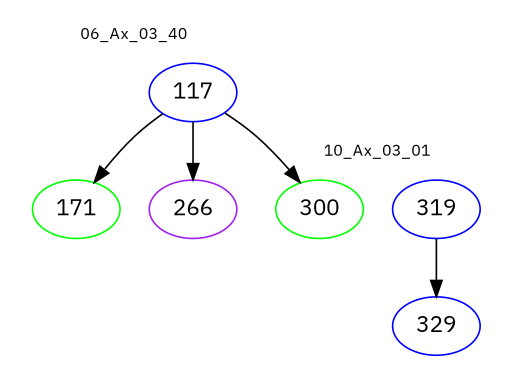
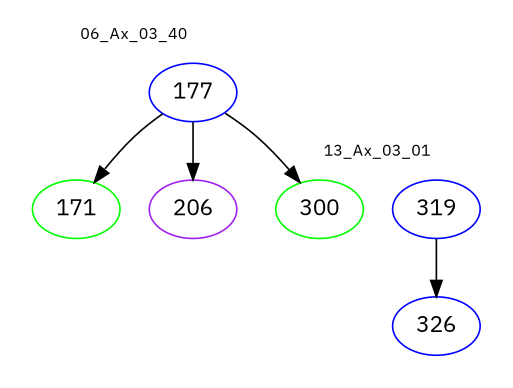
node "117": label "117" -> "177"
cluster "10_Ax_03_01": label "10_Ax_03_01" -> "13_Ax_03_01"
node "266": label "266" -> "206"
node "329": label "329" -> "326"
